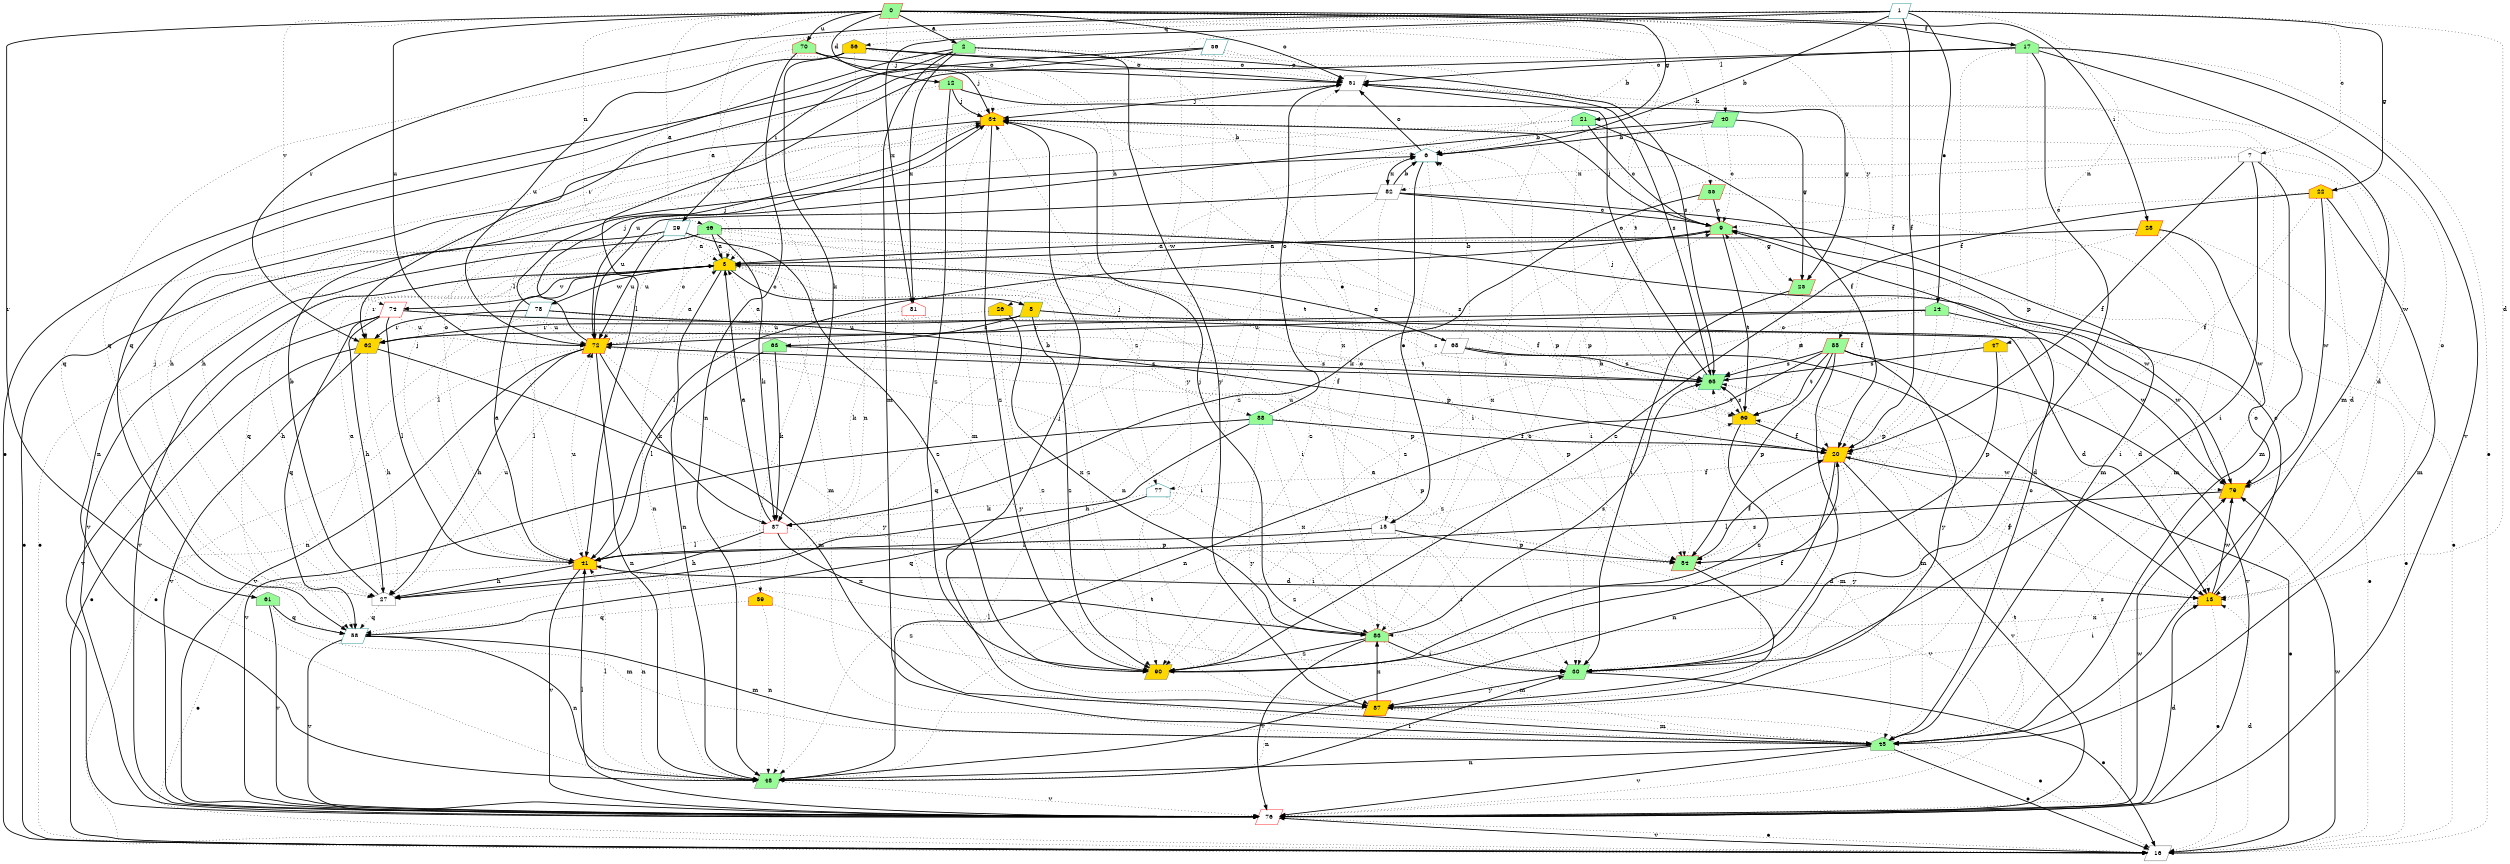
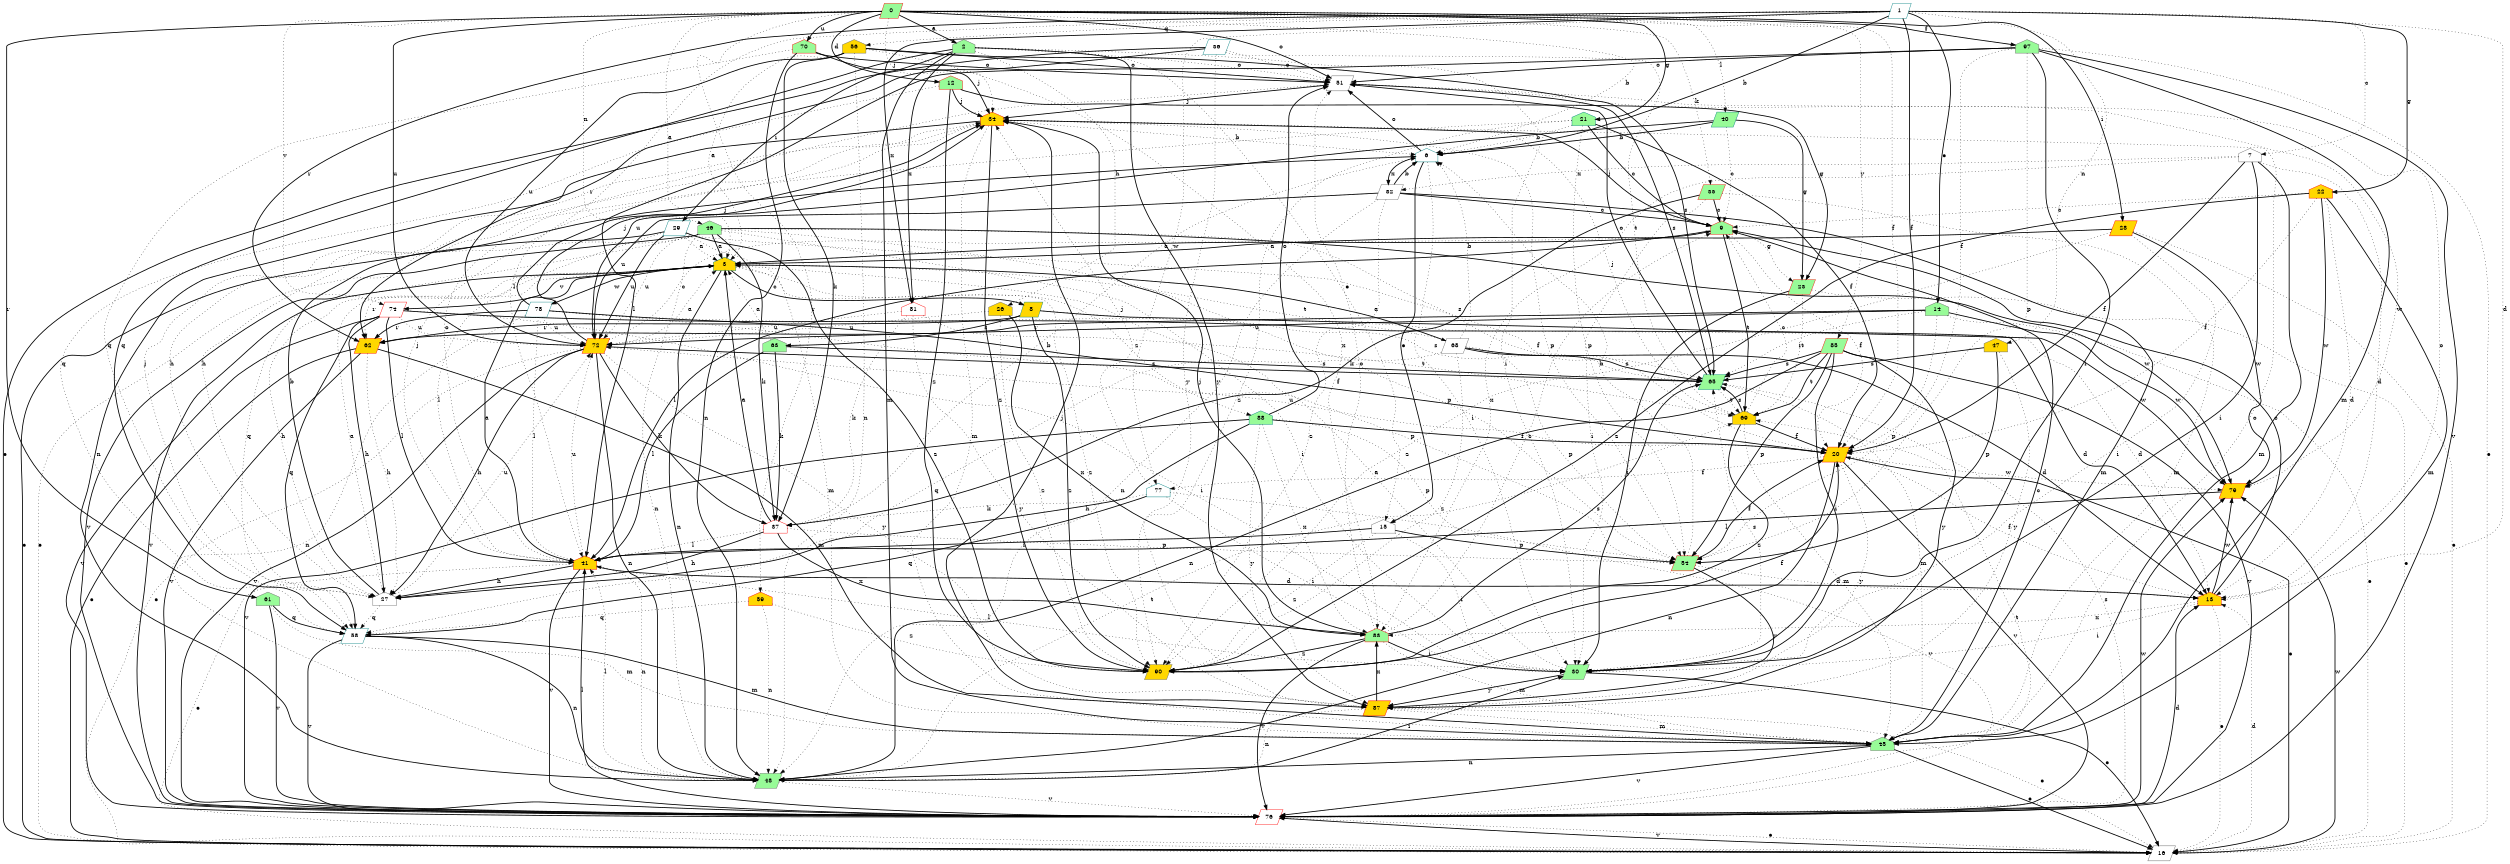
node "17": label "17" -> "97"
node "62": color gray40 -> red
edge "14" -> "65": label "s" -> "i"
